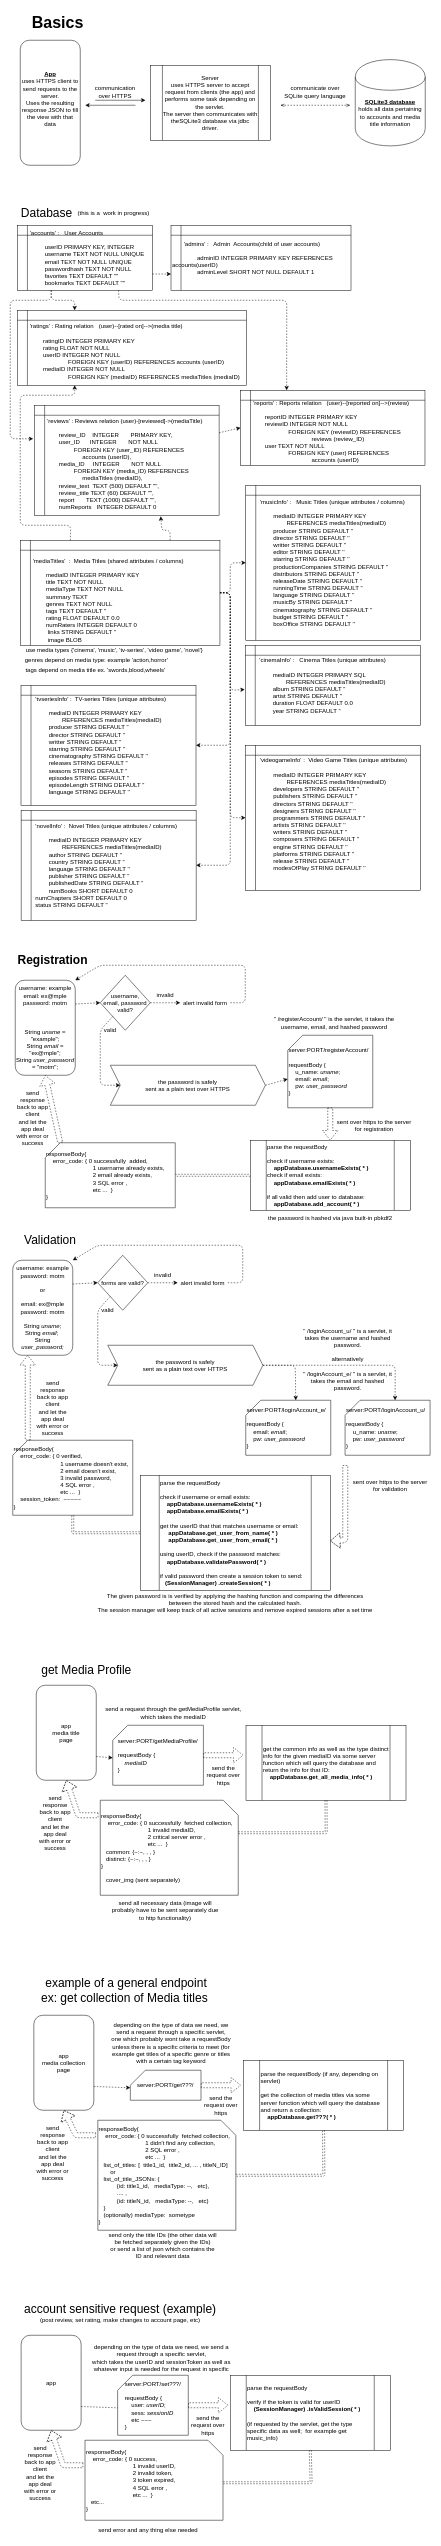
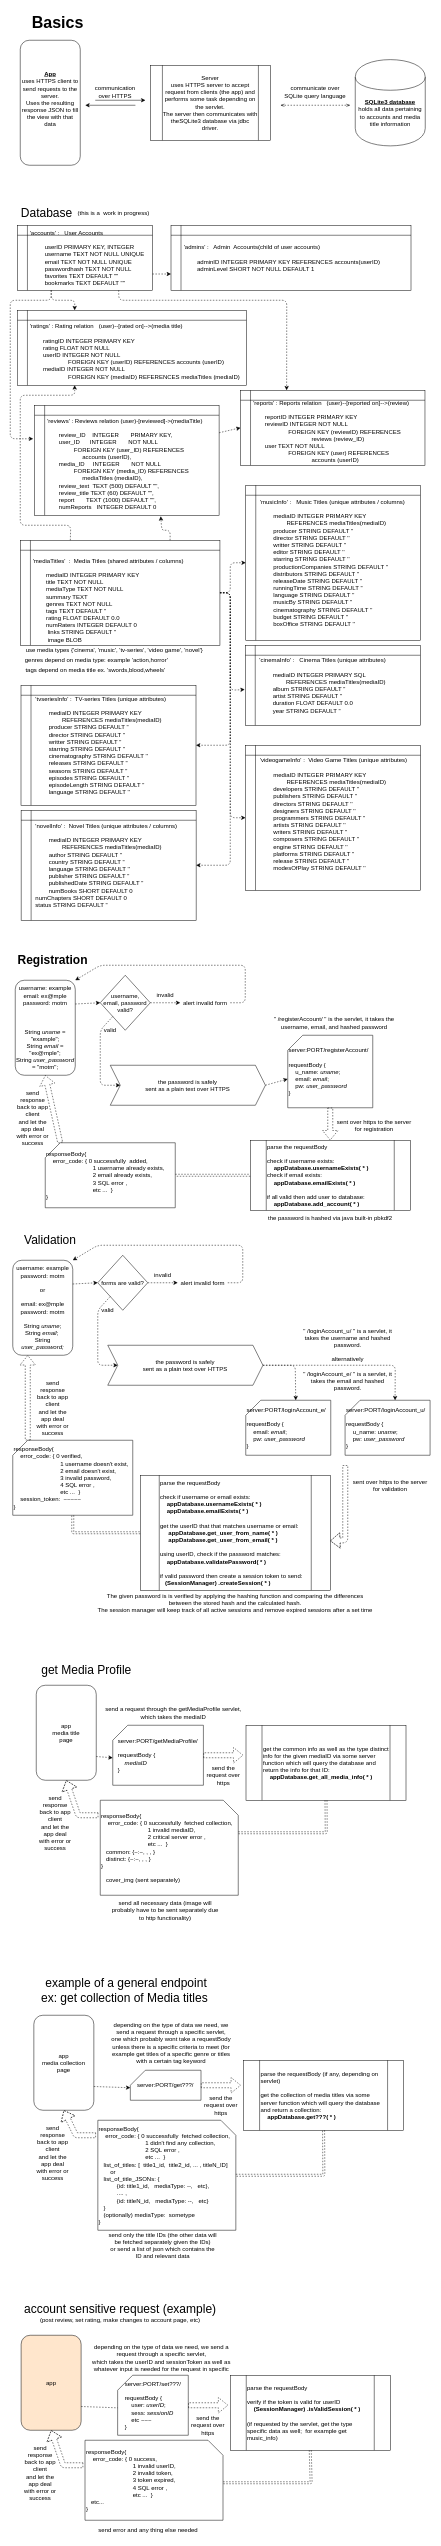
node "'admins' : Admin Accounts(child of user accounts) adminID INTEGER PRIMARY KEY REFERENCES accounts(userID) adminLevel SHORT NOT NULL DEFAULT 1": size 180x65 -> 240x65
node "app": fillcolor #ffffff -> #ffe6cc
